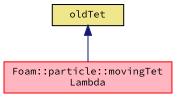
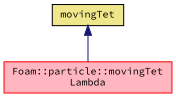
node "oldTet": label "oldTet" -> "movingTet"
